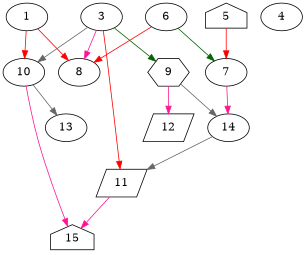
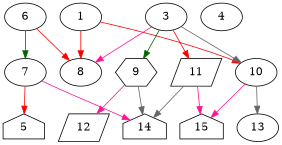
edge "5" -> "7": reversed
node "14": shape ellipse -> house
edge "14" -> "11": reversed
